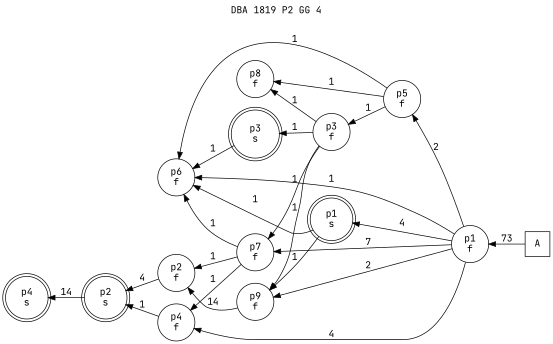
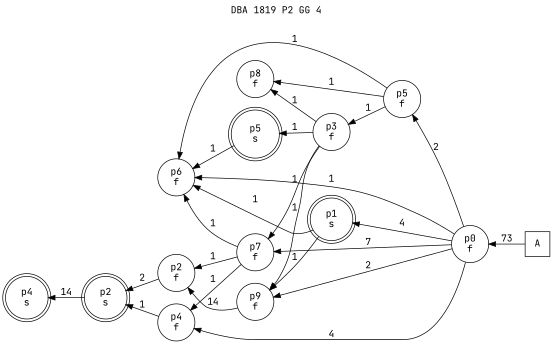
node "p3 s": label "p3 s" -> "p5 s"
node "p1 f": label "p1 f" -> "p0 f"
edge "p2 f" -> "p2 s": label "4" -> "2"
